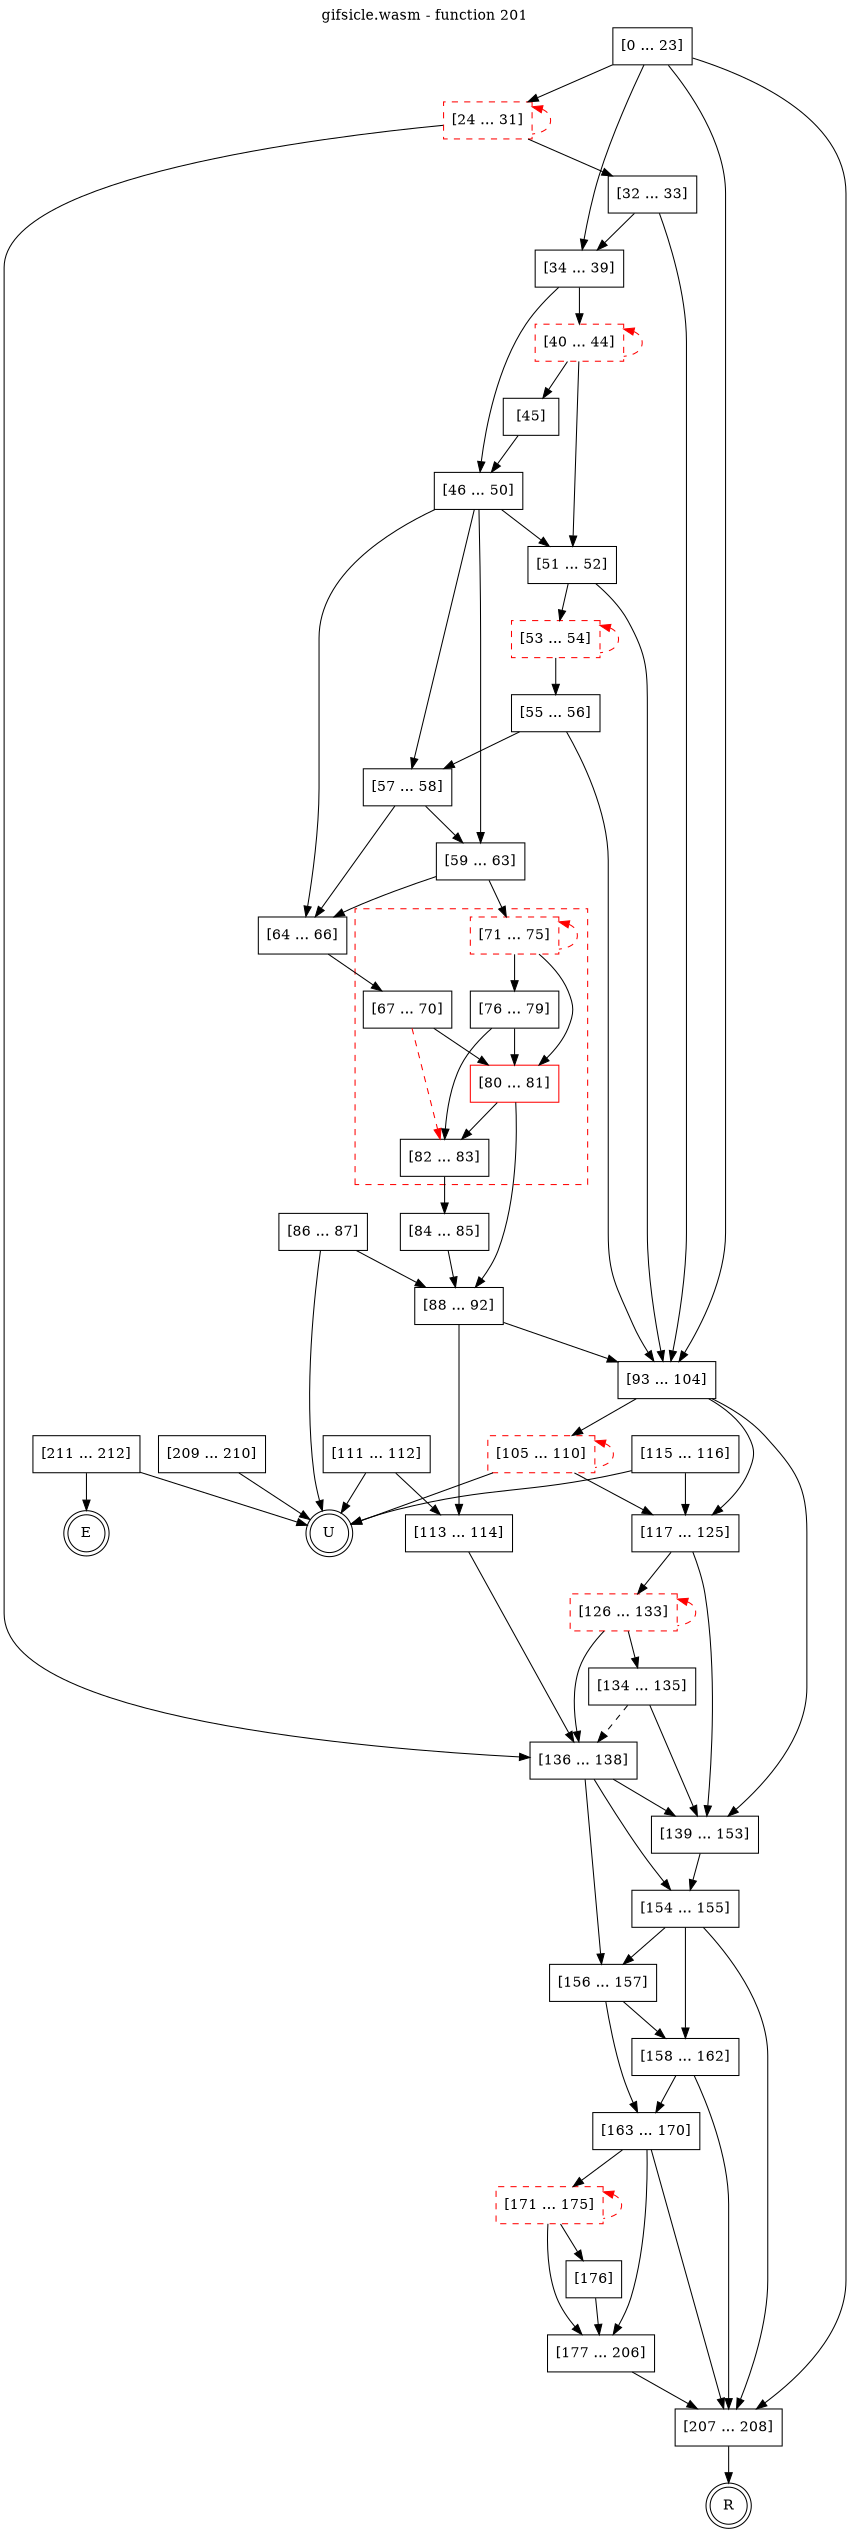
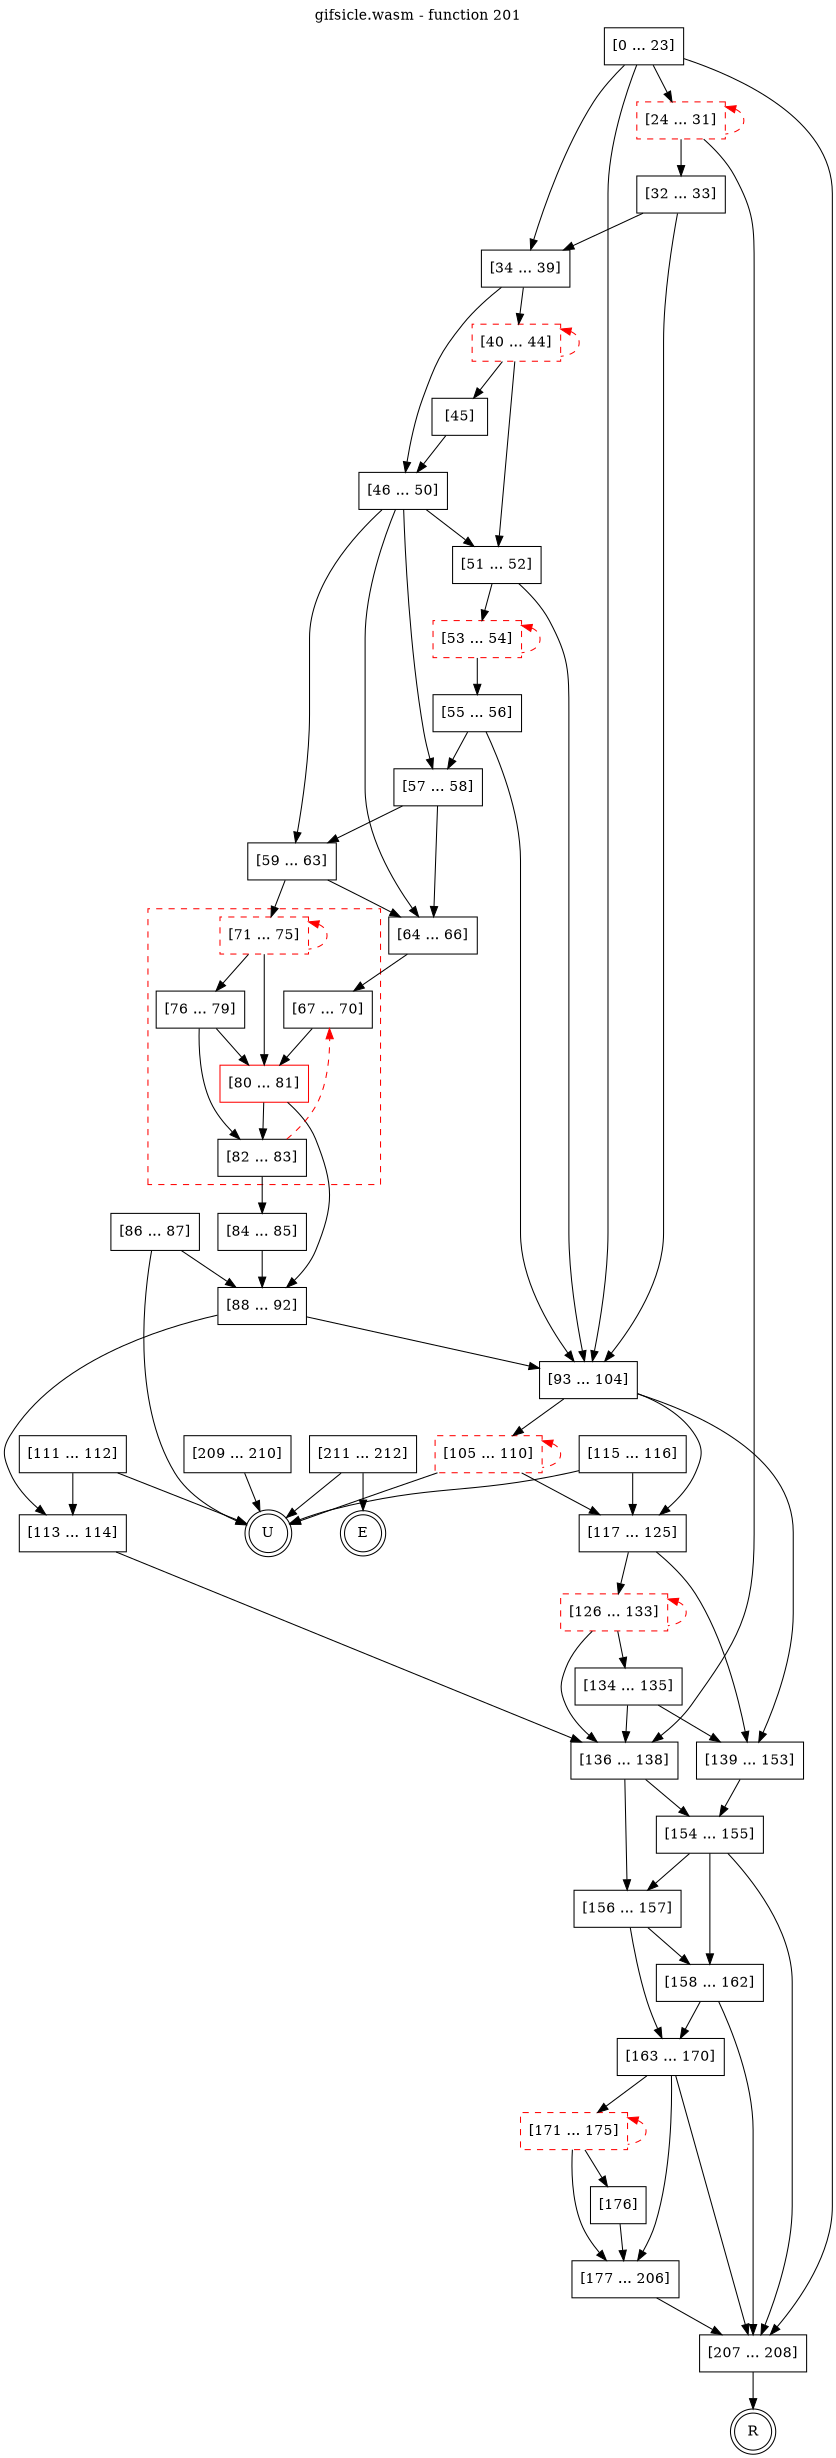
edge "[67 ... 70]" -> "[82 ... 83]": reversed
edge "[134 ... 135]" -> "[136 ... 138]": style dashed -> solid
edge "[136 ... 138]" -> "[139 ... 153]": removed
